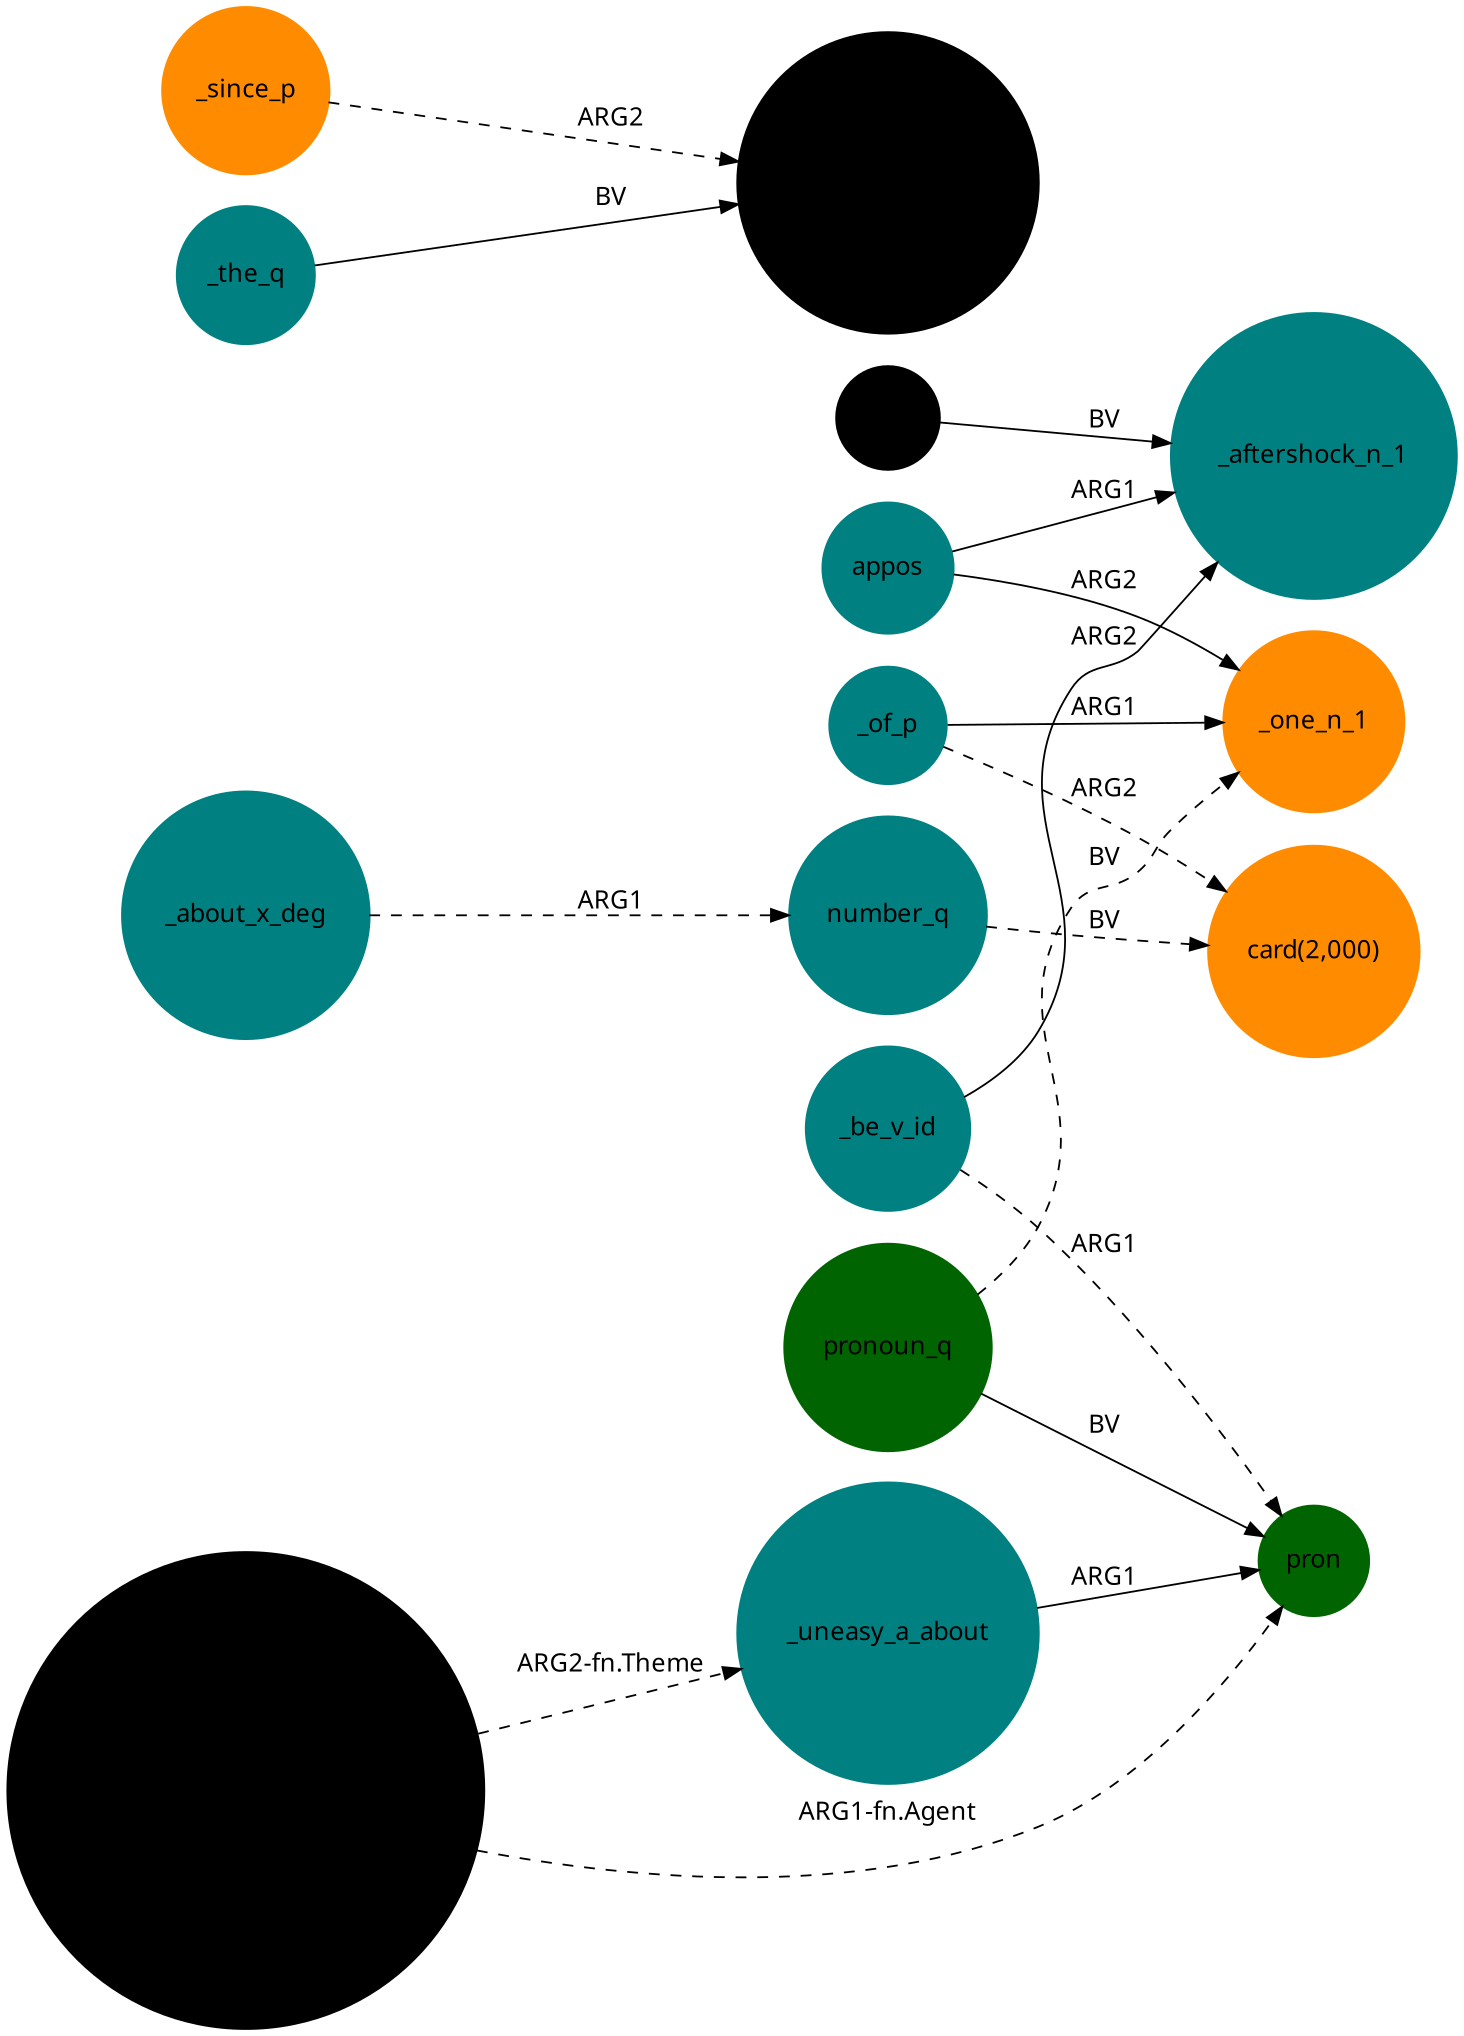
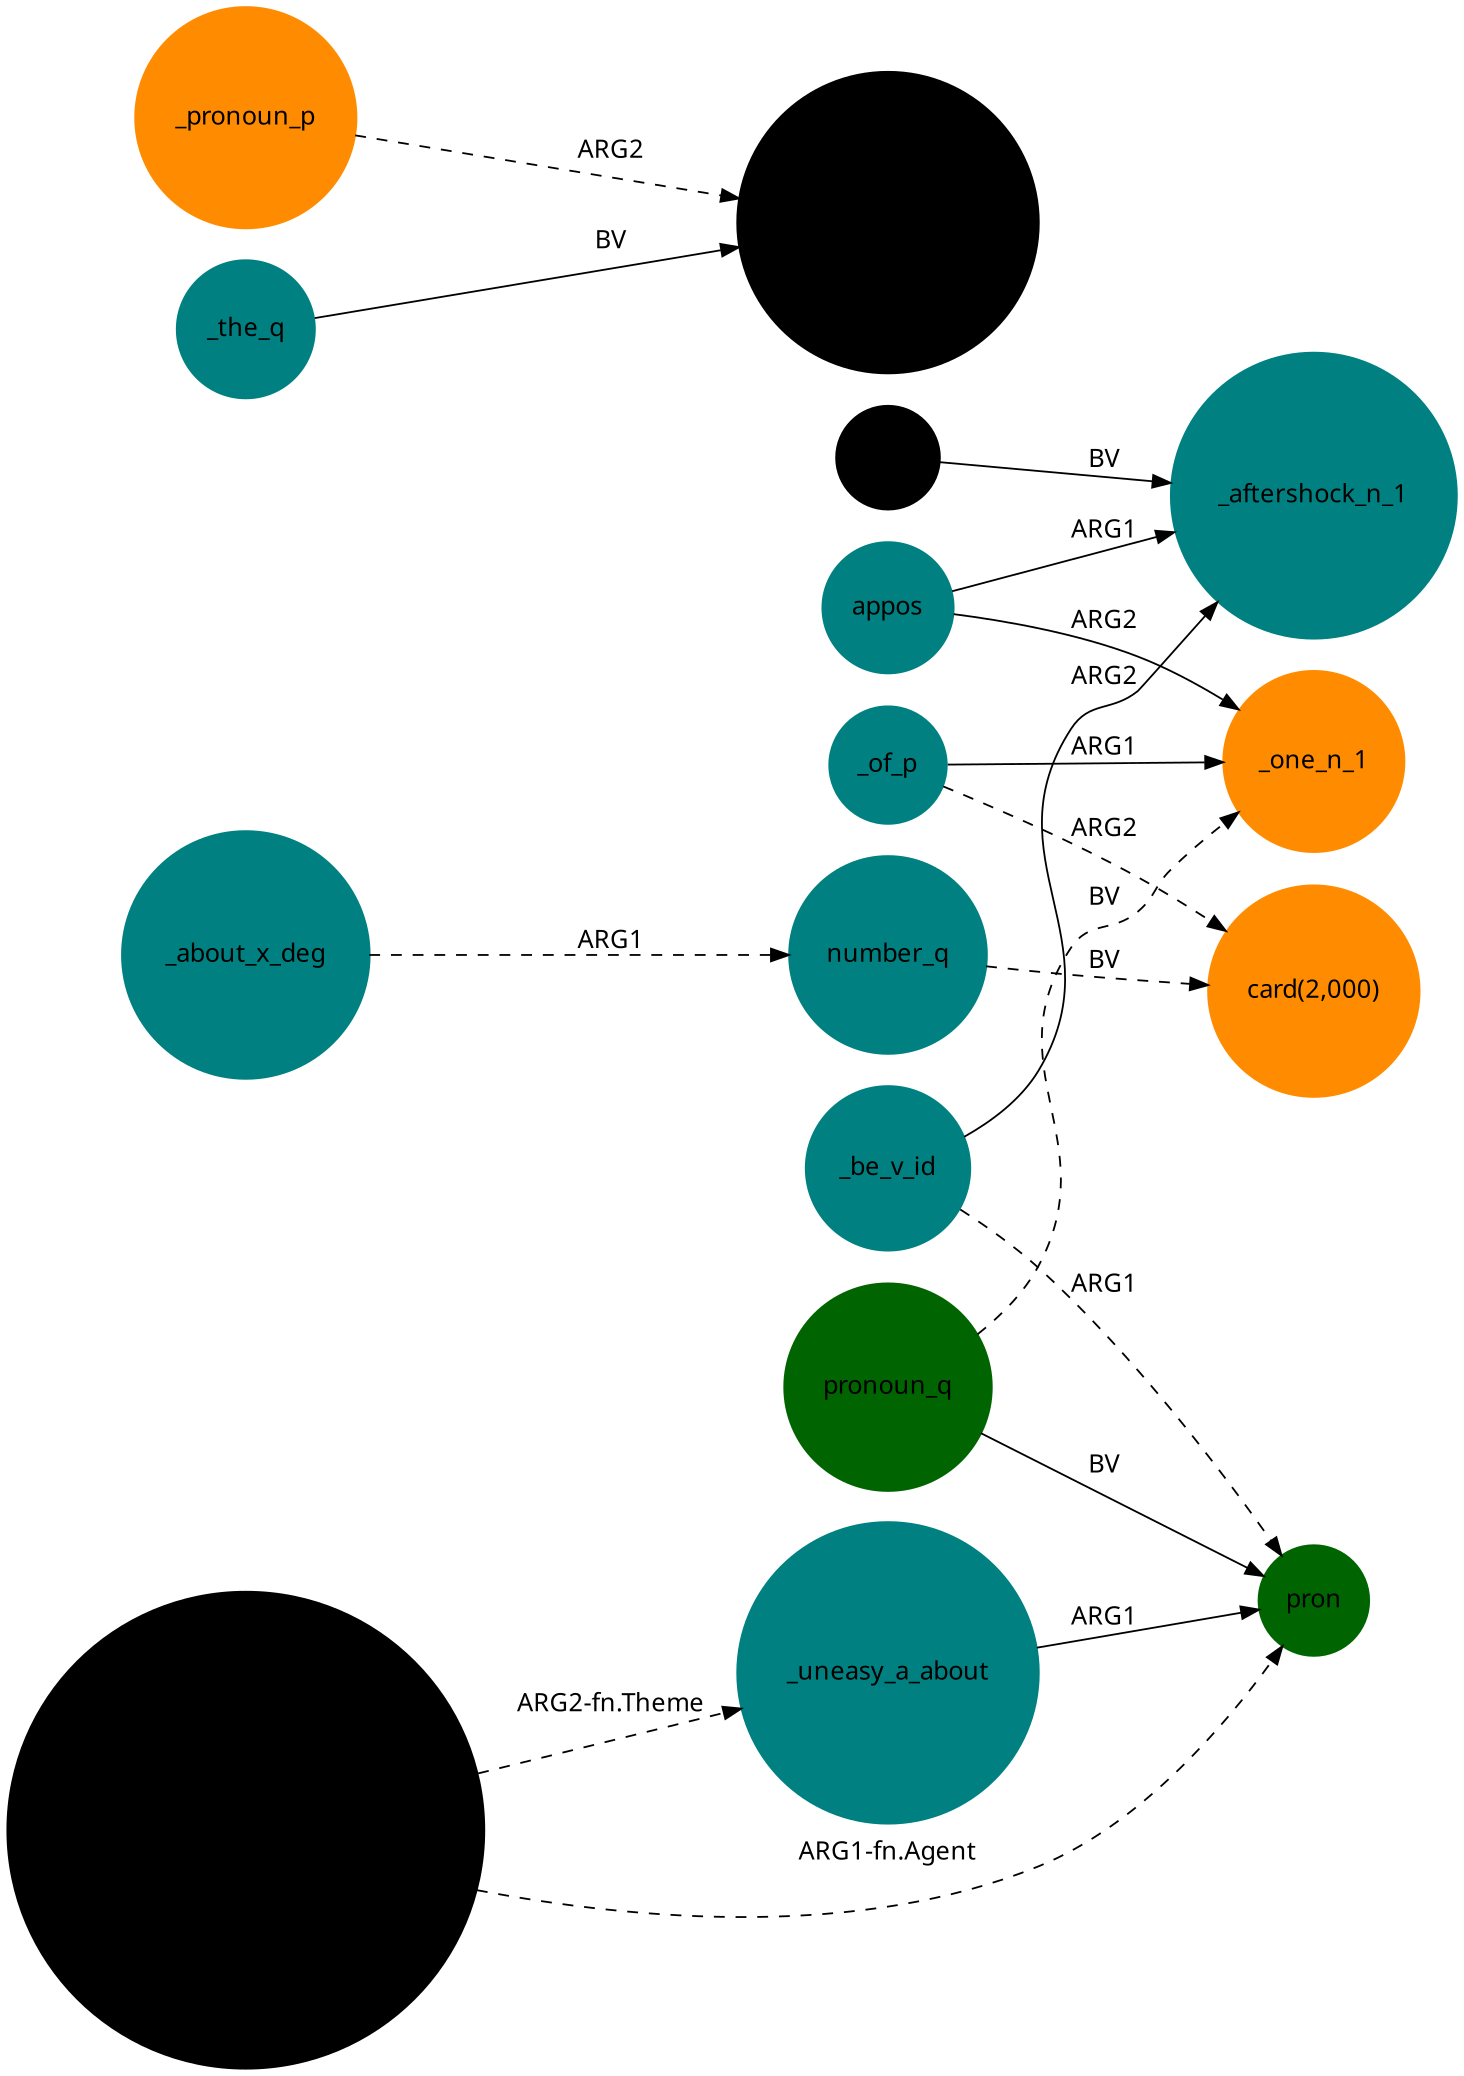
node "_since_p": label "_since_p" -> "_pronoun_p"
